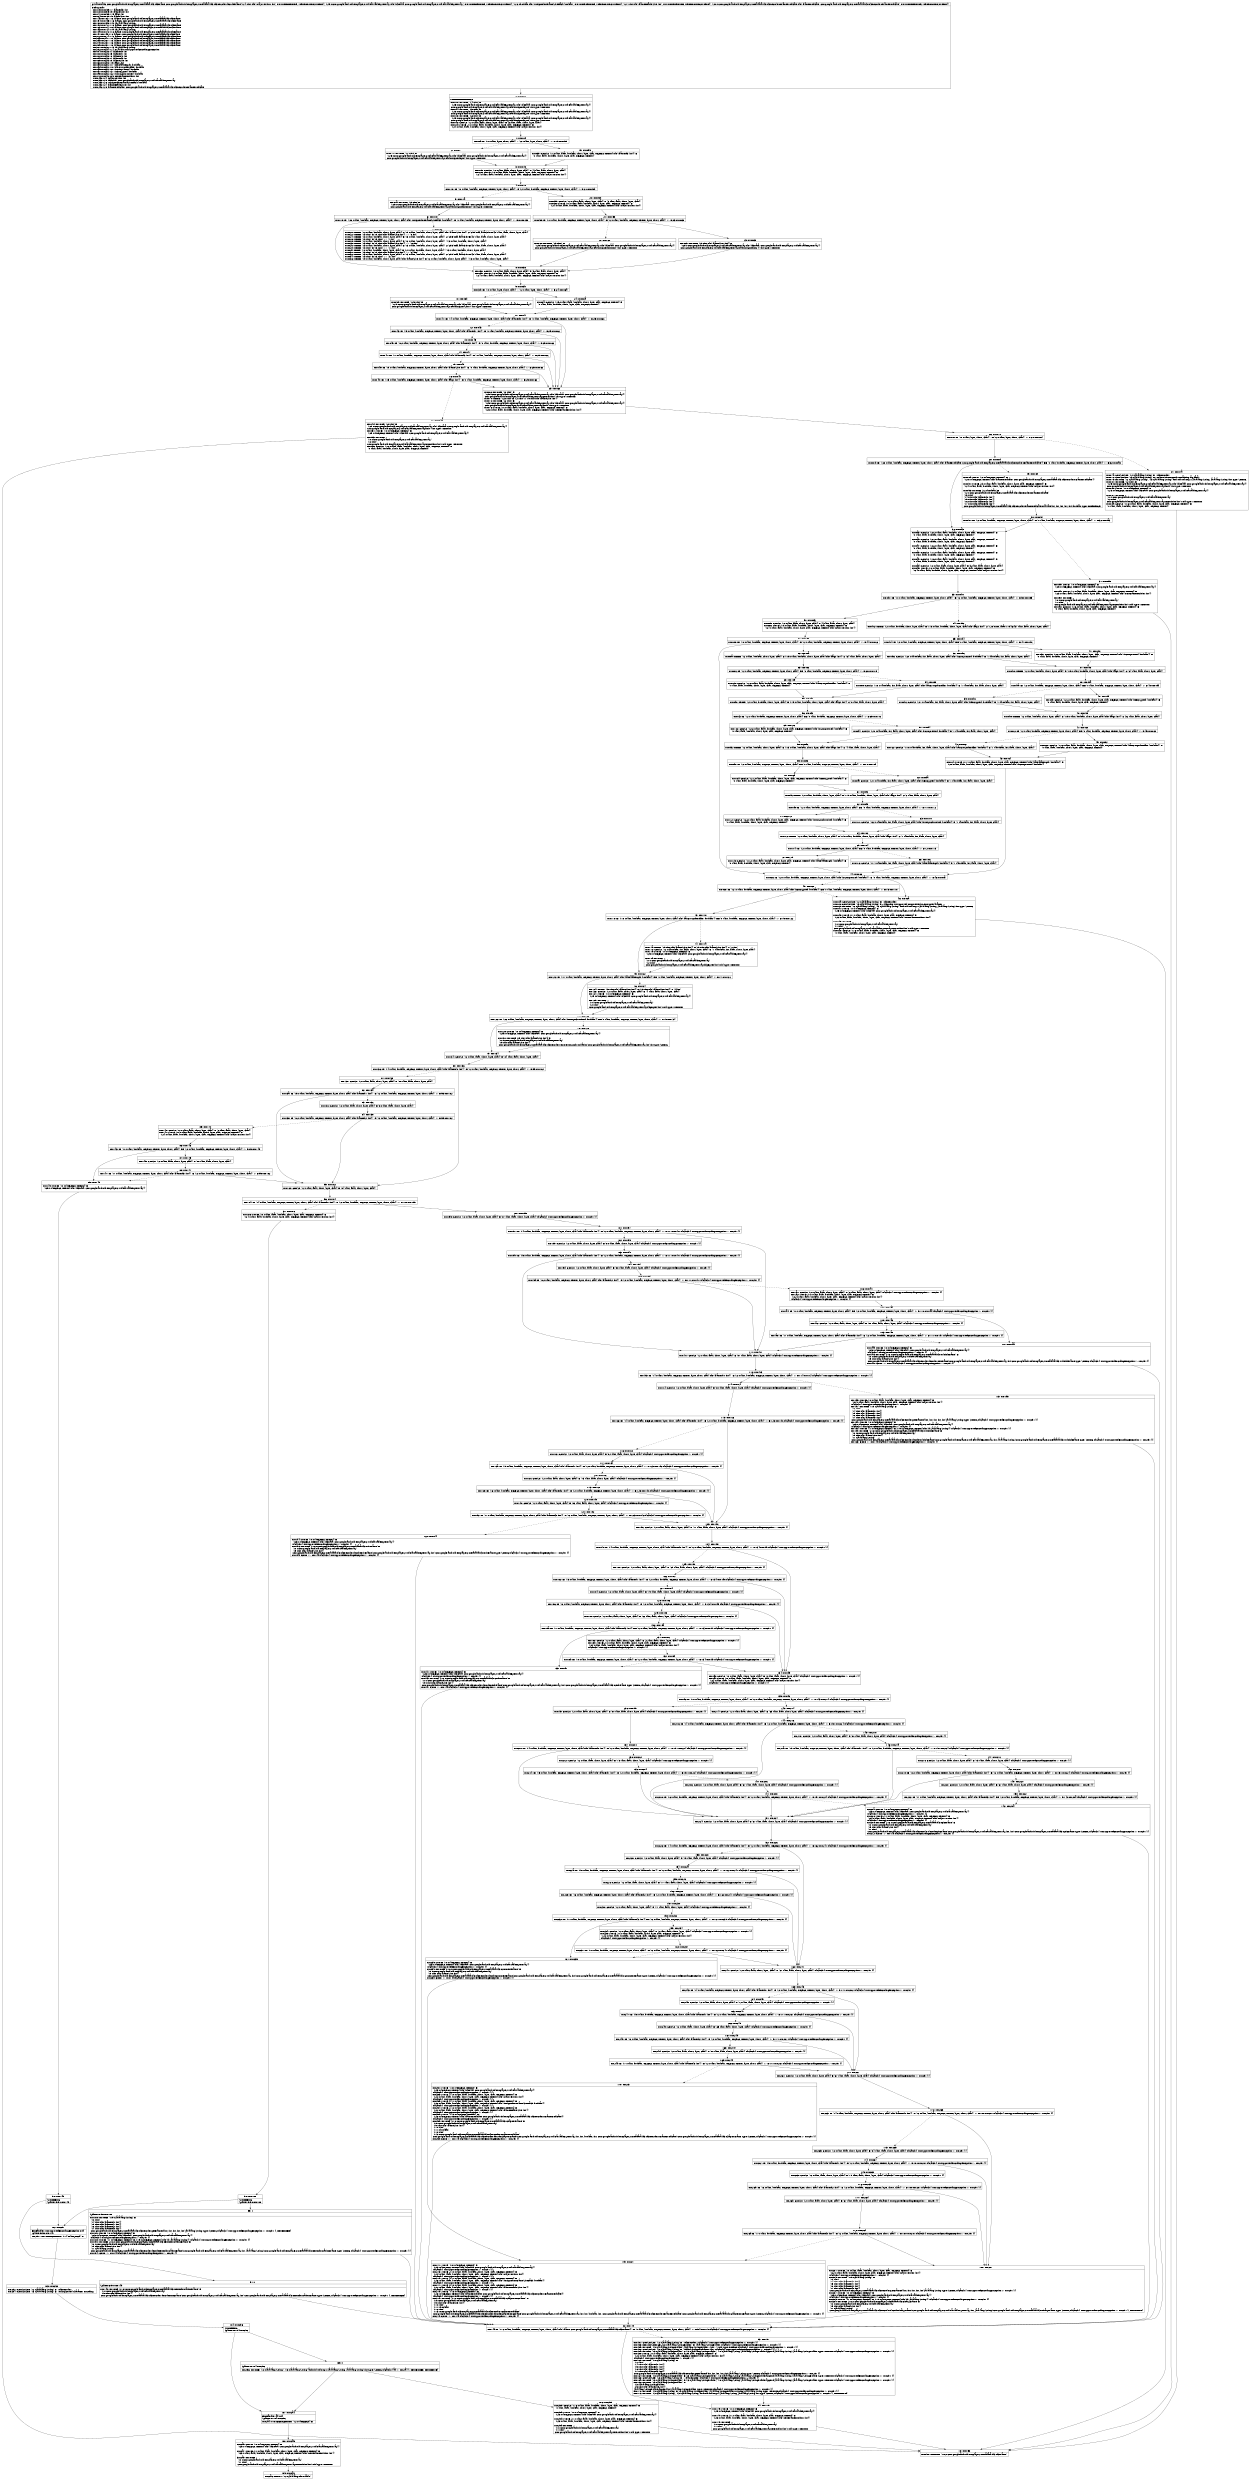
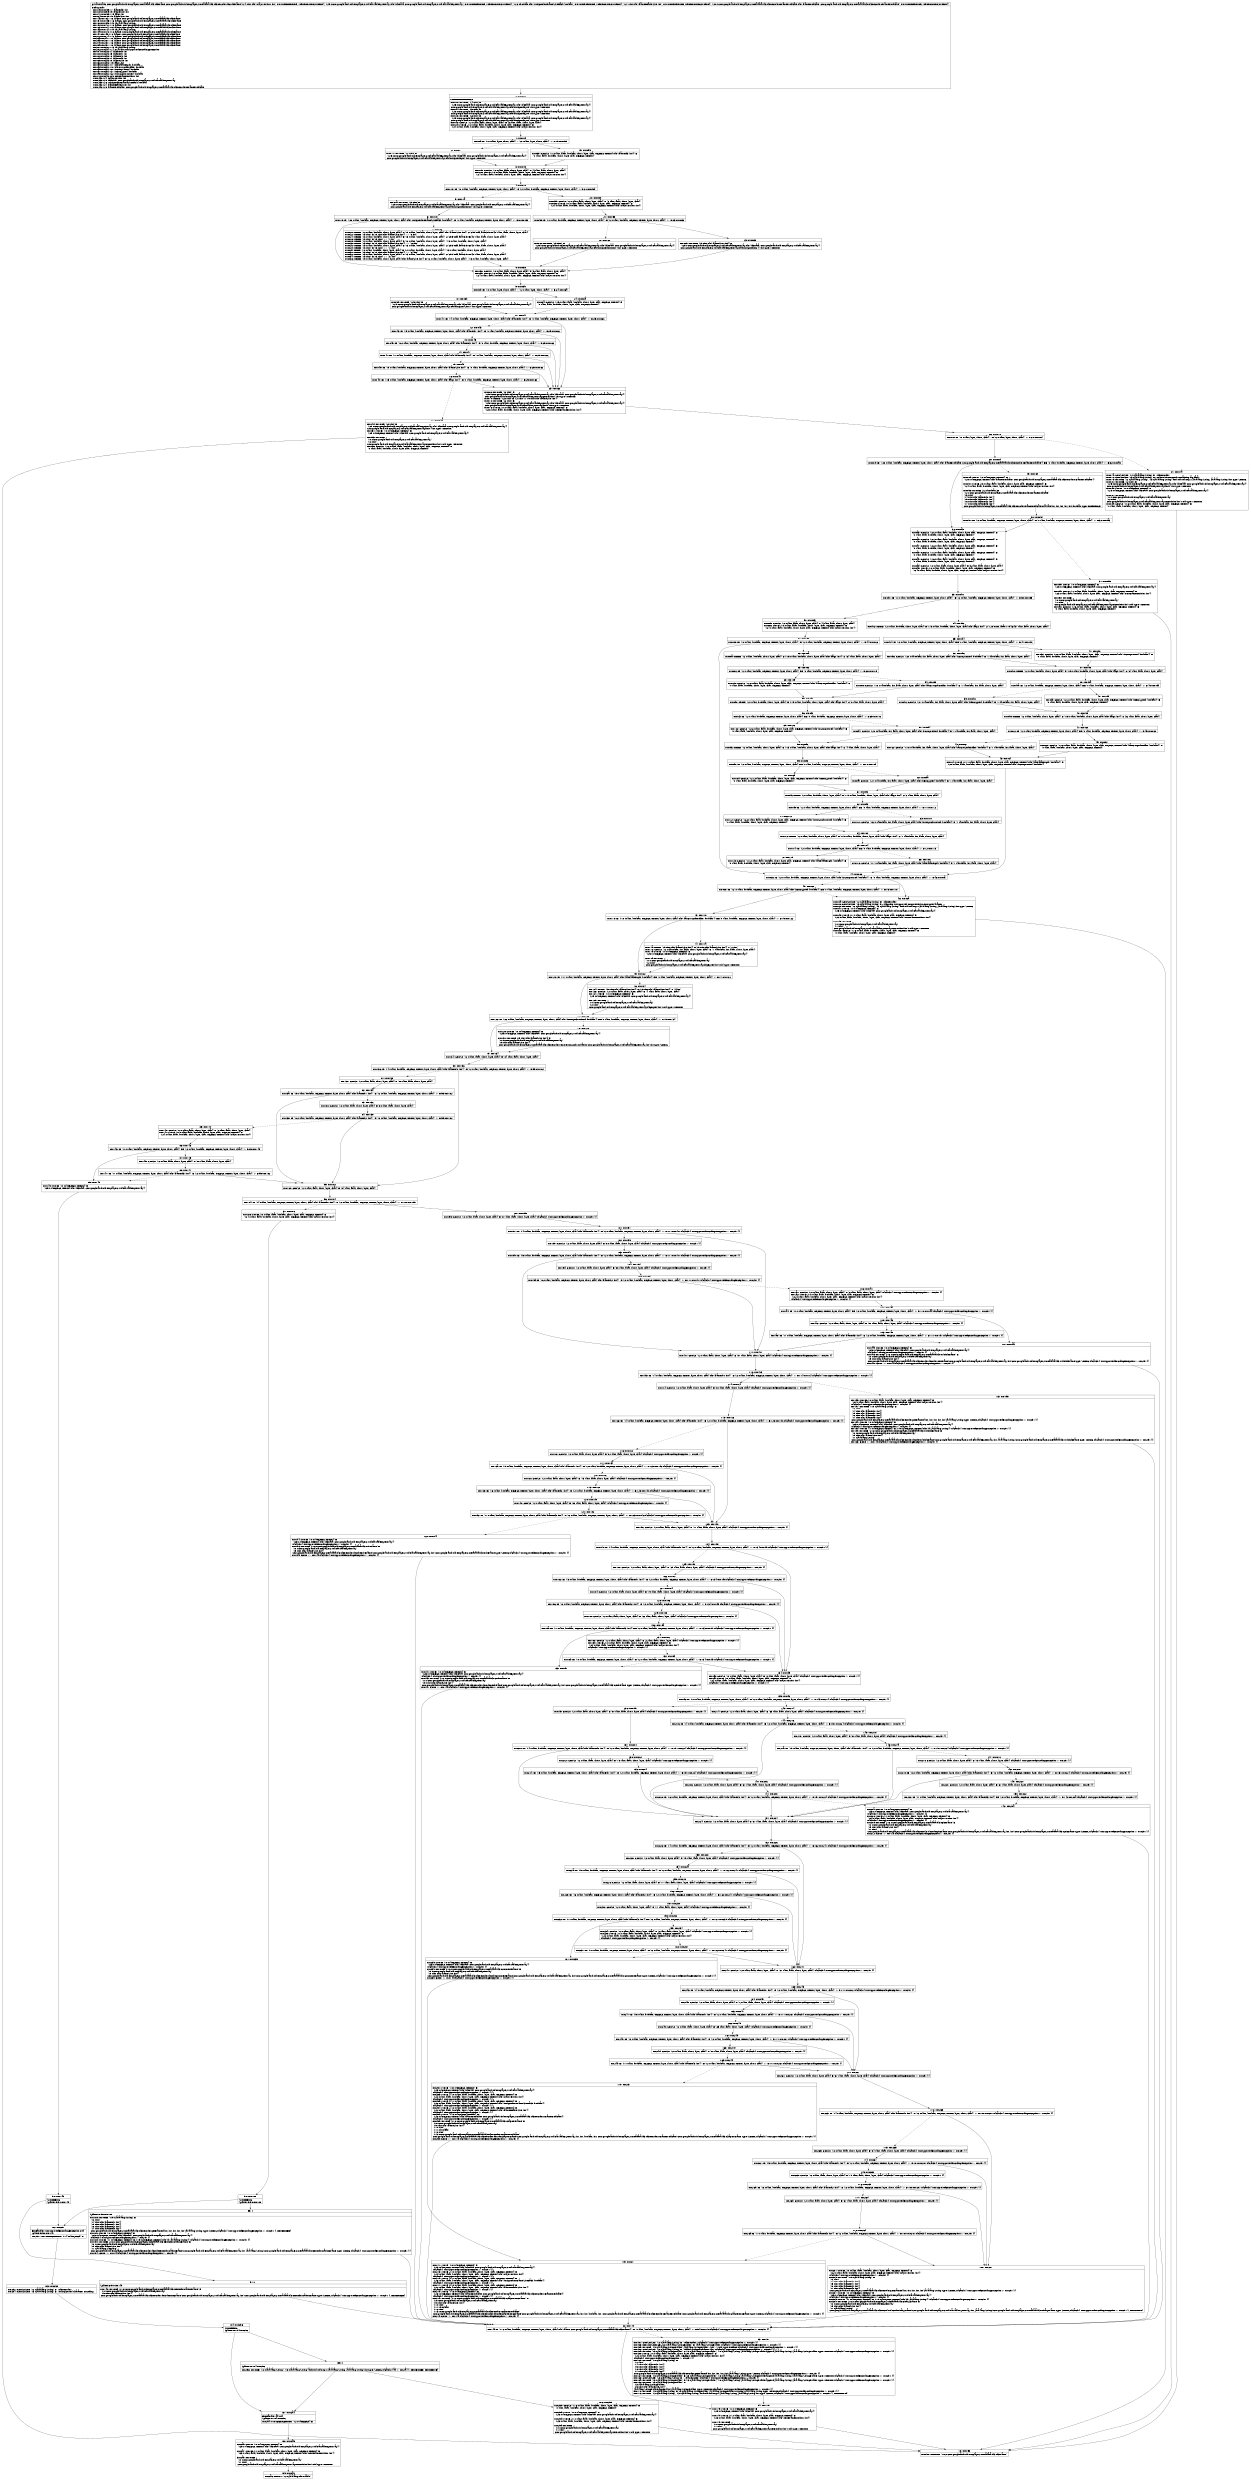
node "99: ?": text "(r1 I:java.lang.String)" -> "(r1 I:java.lang.Skipping)"
